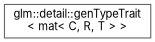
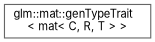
node "glm::detail::genTypeTrait < mat< C, R, T > >": label "glm::detail::genTypeTrait < mat< C, R, T > >" -> "glm::mat::genTypeTrait < mat< C, R, T > >"
